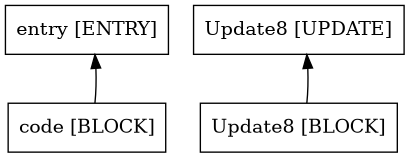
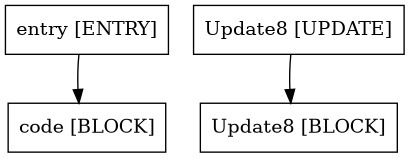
edge "code [BLOCK]" -> "entry [ENTRY]": reversed
edge "Update8 [BLOCK]" -> "Update8 [UPDATE]": reversed
